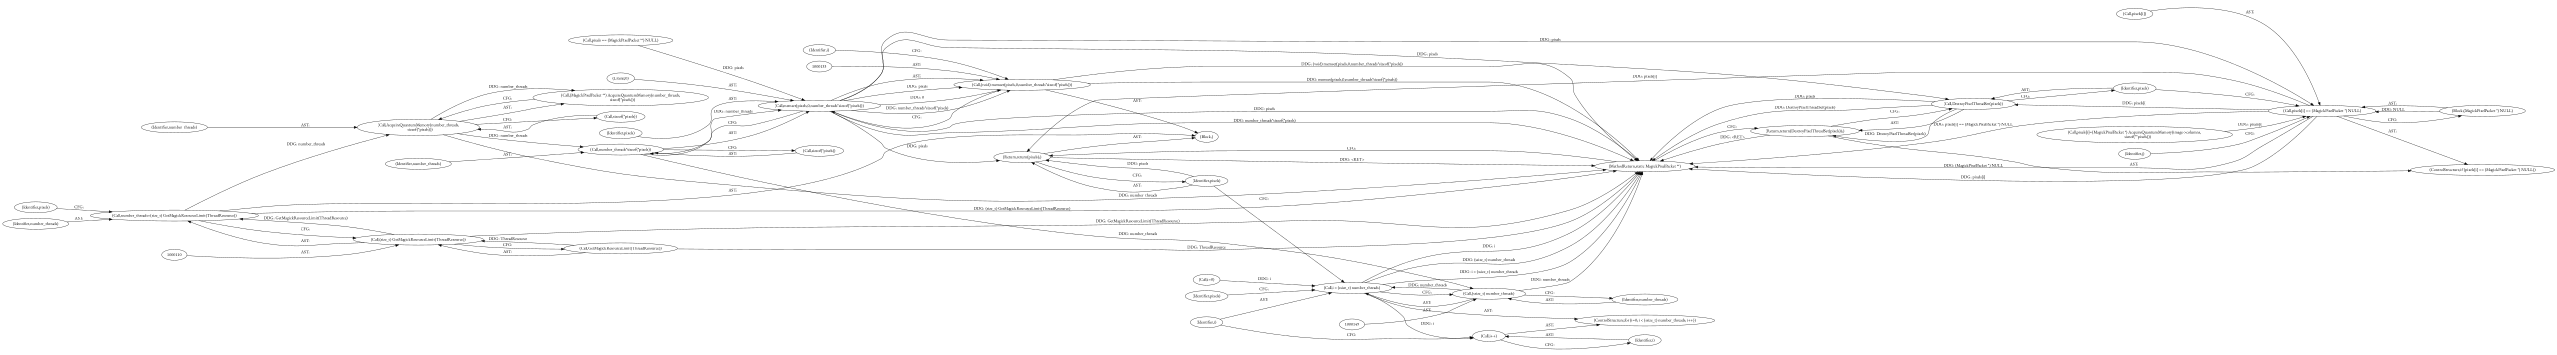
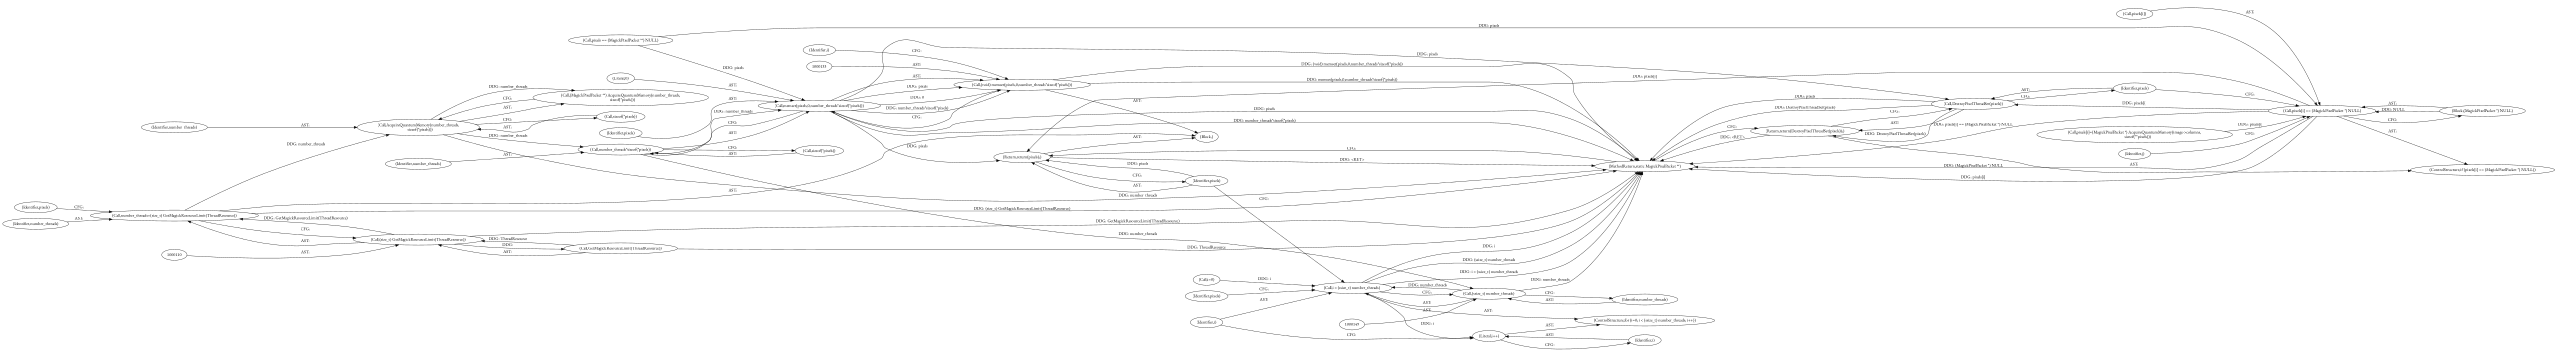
edge "(Call,memset(pixels,0,number_threads*sizeof(*pixels)))" -> "(Call,pixels[i] == (MagickPixelPacket *) NULL)": now "(Call,pixels == (MagickPixelPacket **) NULL)" -> "(Call,pixels[i] == (MagickPixelPacket *) NULL)"
edge "(Call,(size_t) GetMagickResourceLimit(ThreadResource))" -> "(Call,GetMagickResourceLimit(ThreadResource))": label "CFG: " -> "DDG: "
node "(Call,i++)": label "(Call,i++)" -> "(Literal,i++)"
